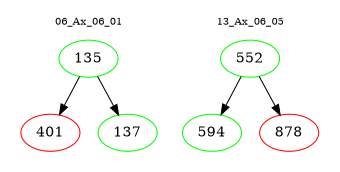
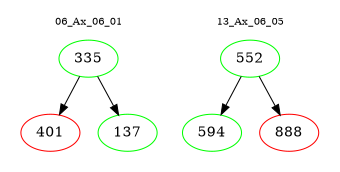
node "135": label "135" -> "335"
node "878": label "878" -> "888"
